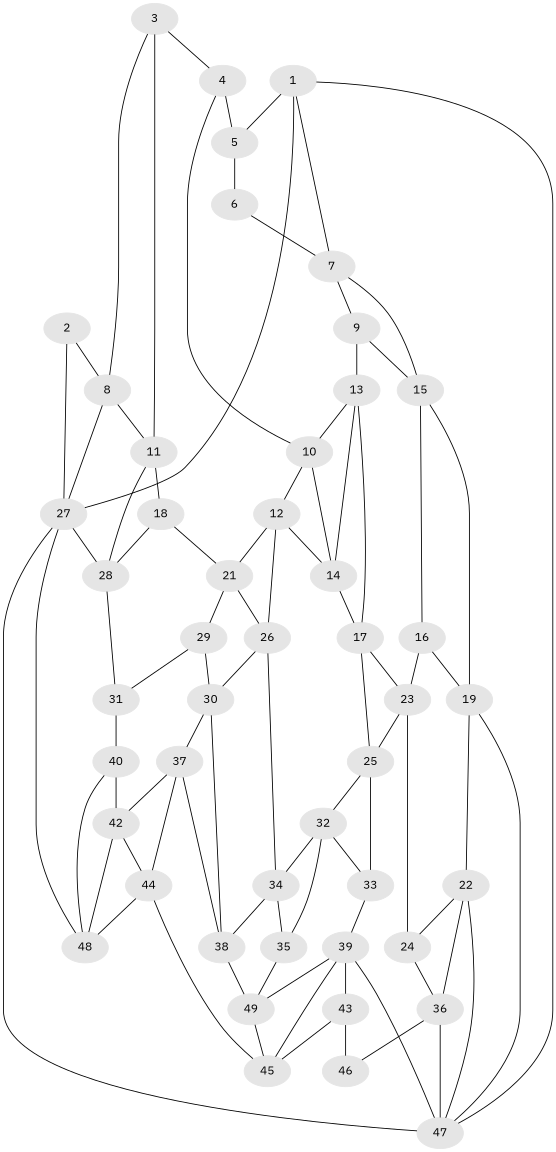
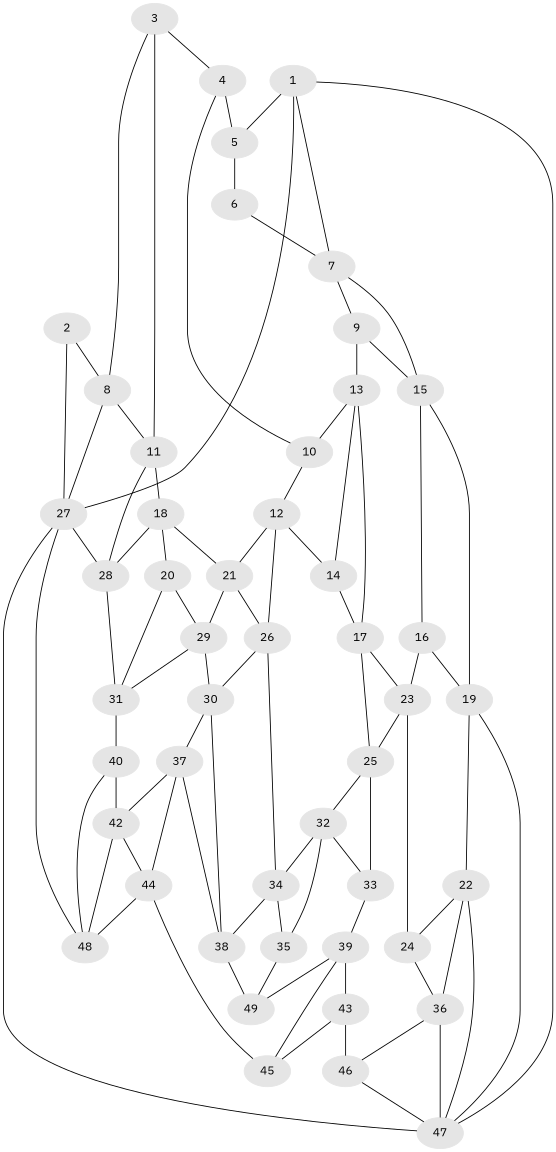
edge "10" -- "14": removed
node "20": added
edge "49" -- "45": removed
edge "39" -- "47": now "46" -- "47"
